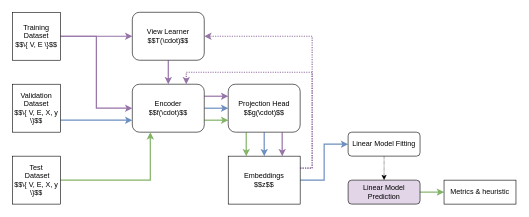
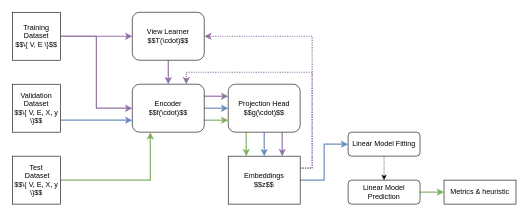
node "Linear Model Prediction": fillcolor #e1d5e7 -> #ffffff
